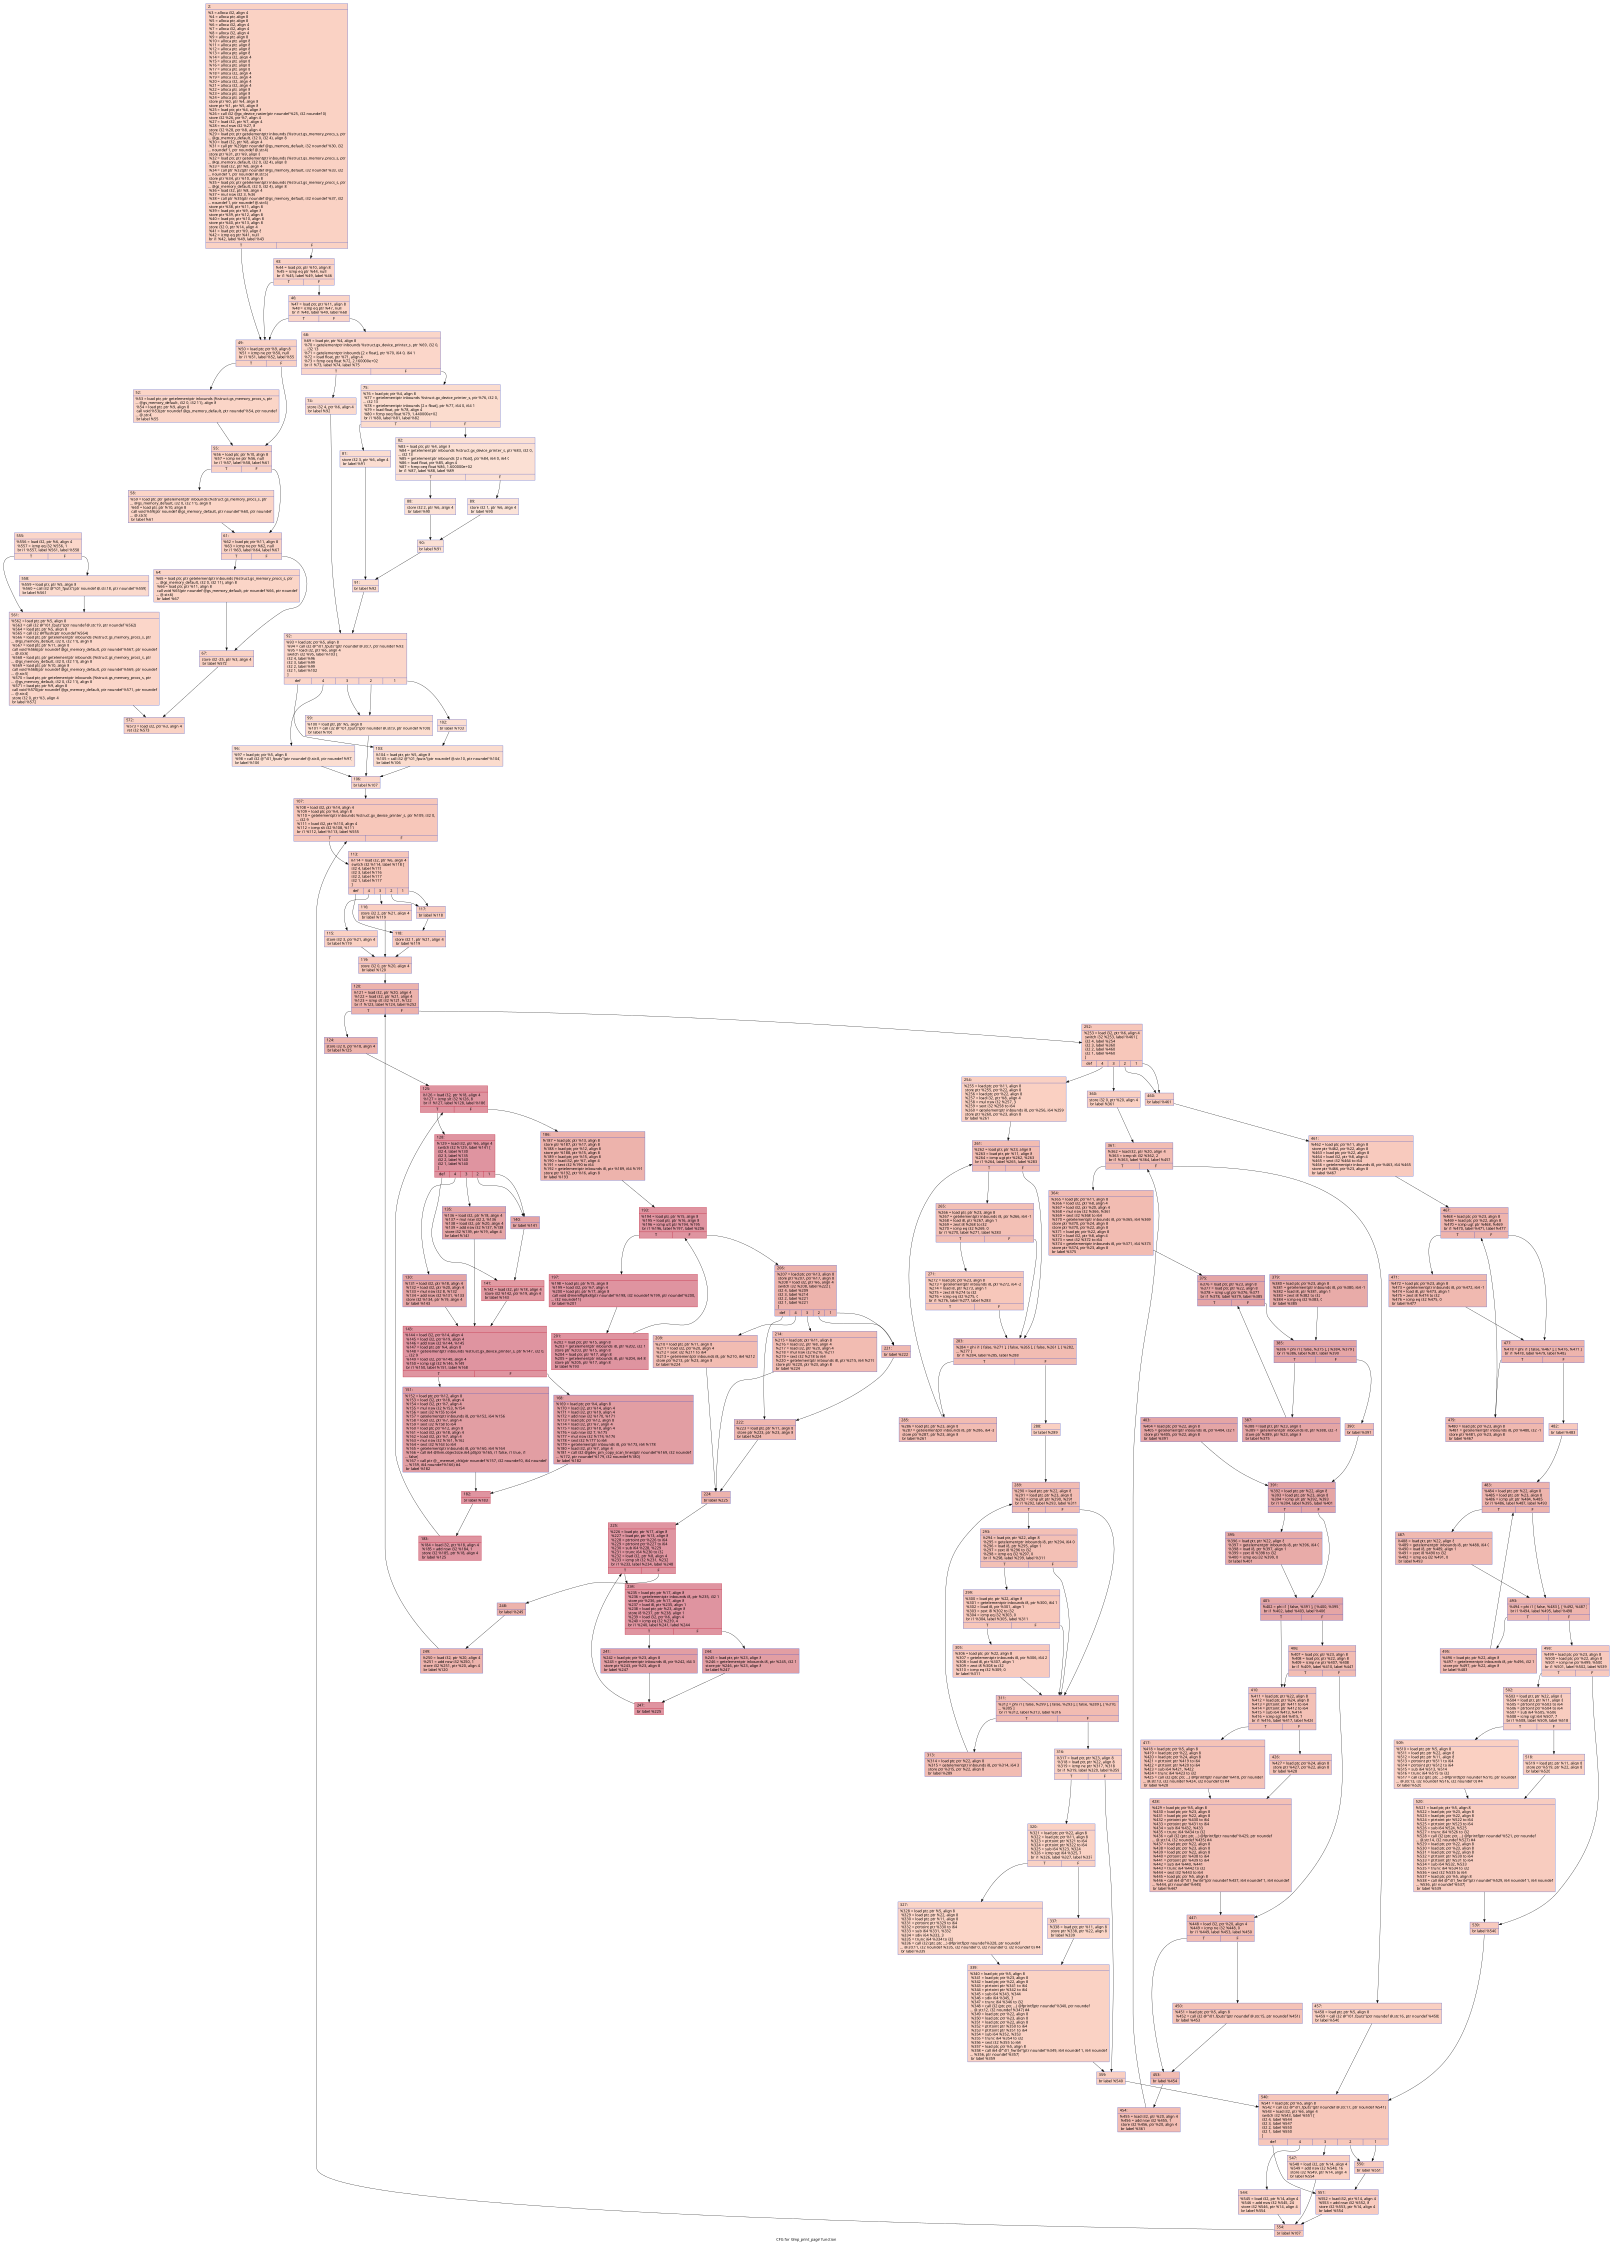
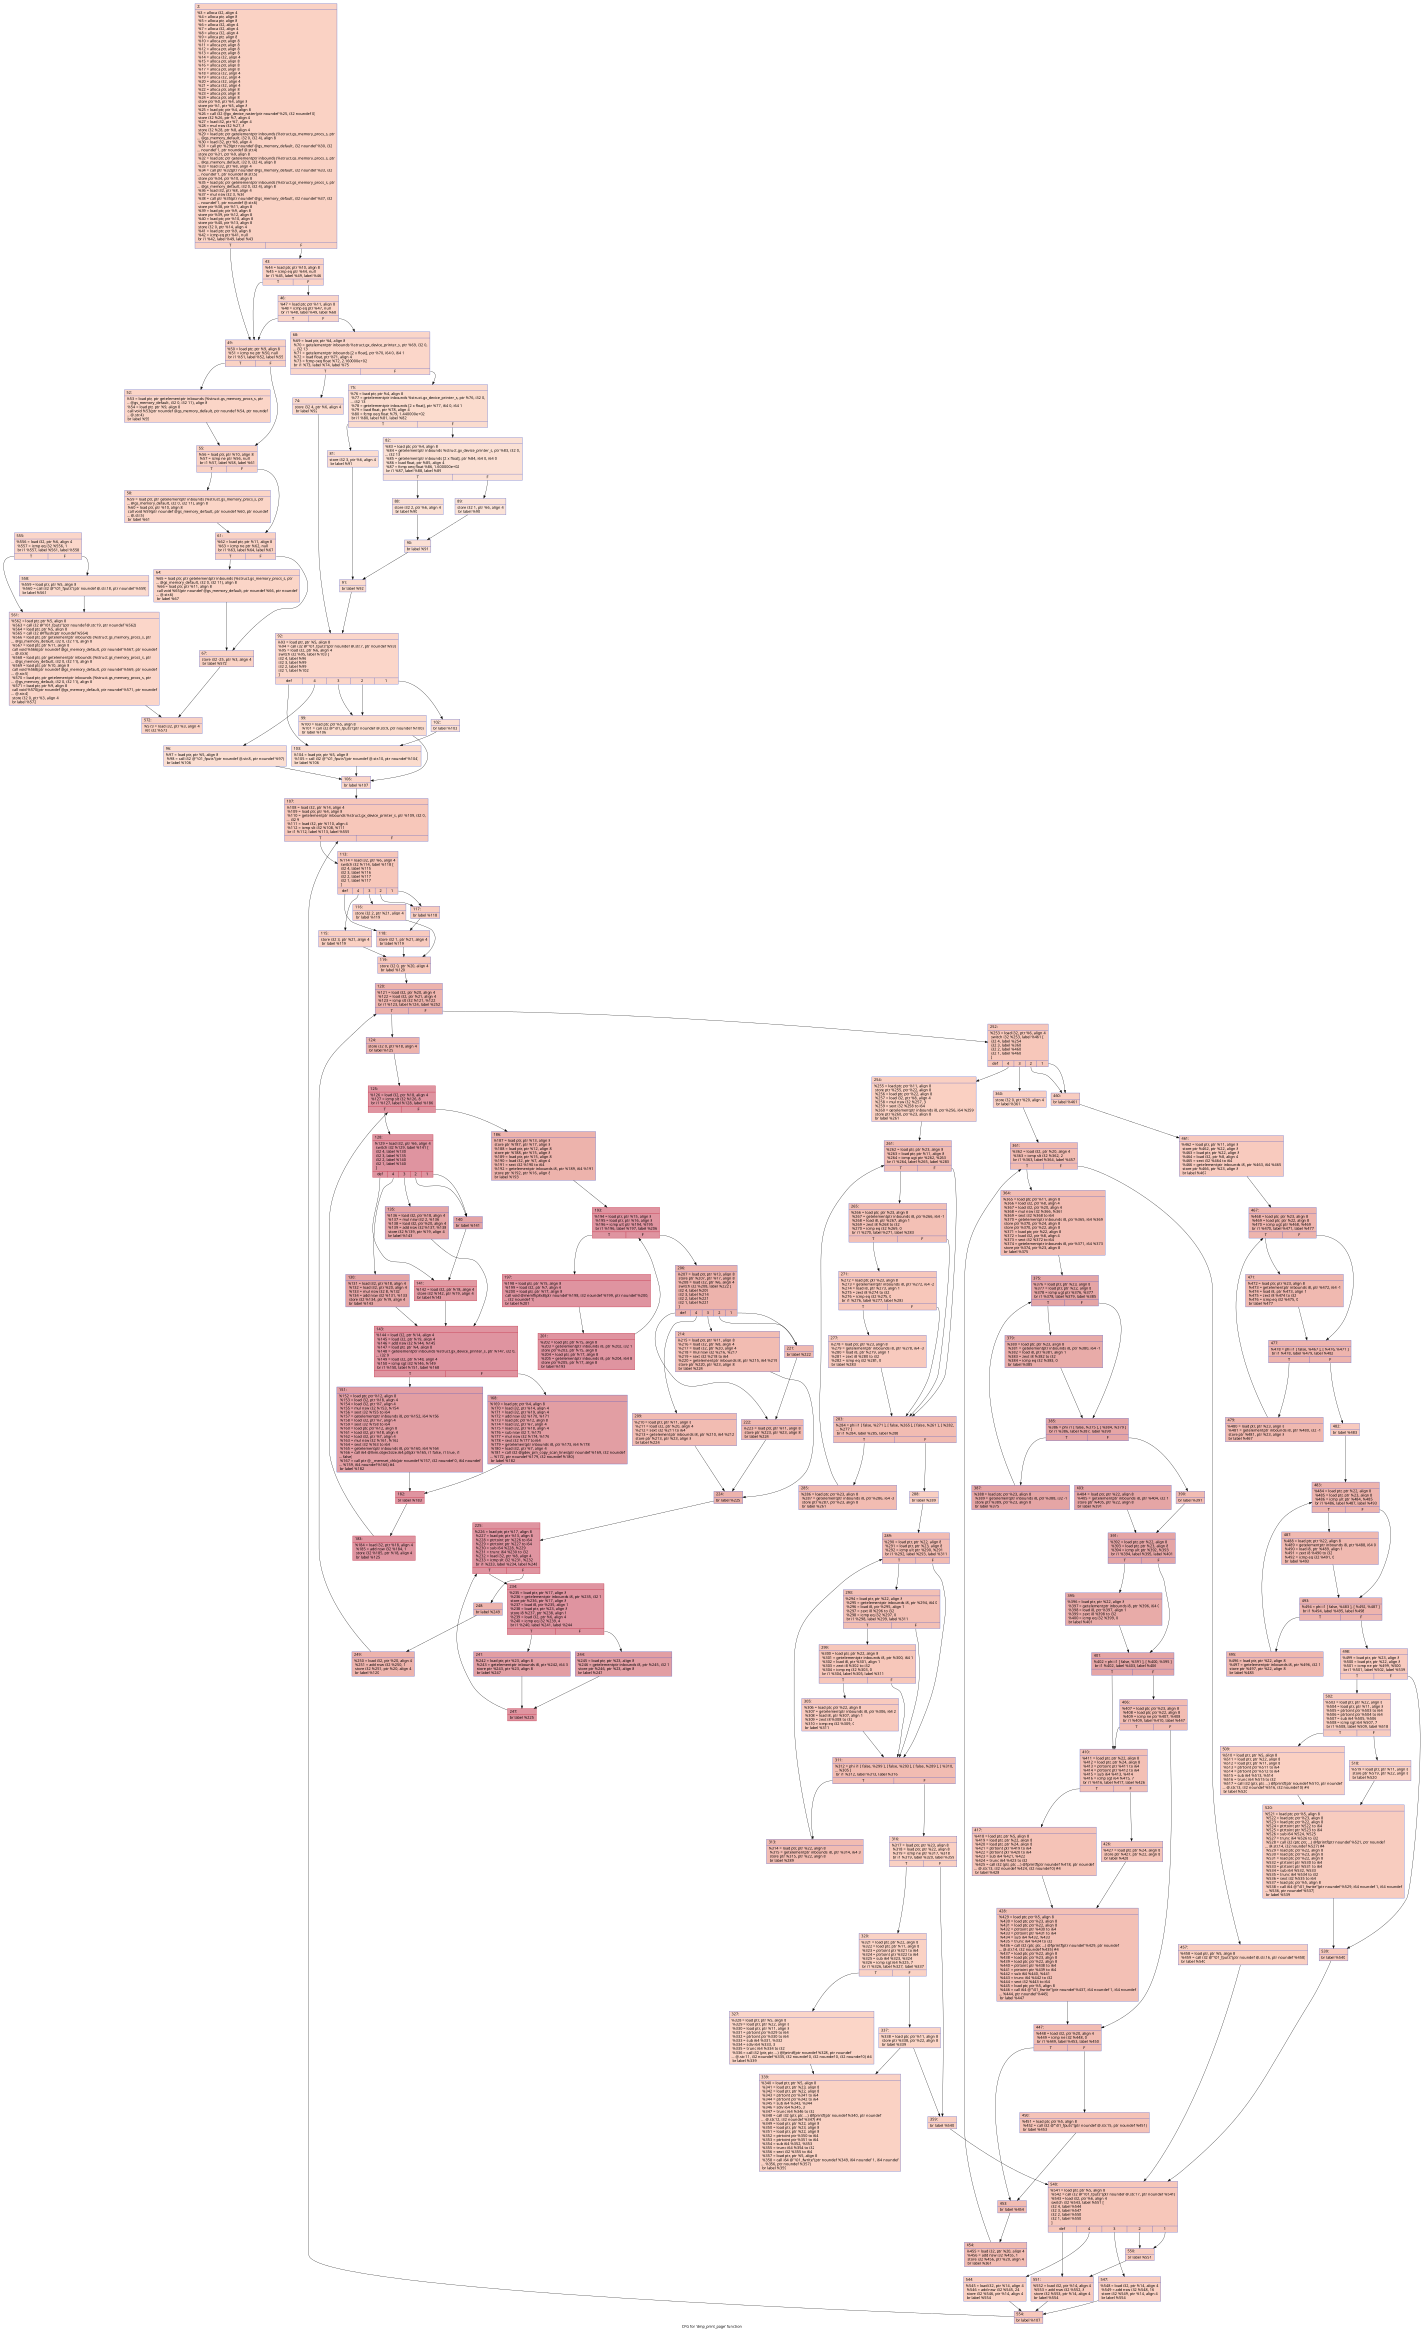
edge "375:" -> "379:": added
node "277:": added
edge "339:" -> "359:": now "337:" -> "359:"
